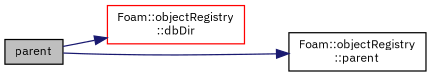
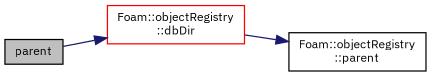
edge "parent" -> "Foam::objectRegistry ::parent": now "Foam::objectRegistry ::dbDir" -> "Foam::objectRegistry ::parent"
